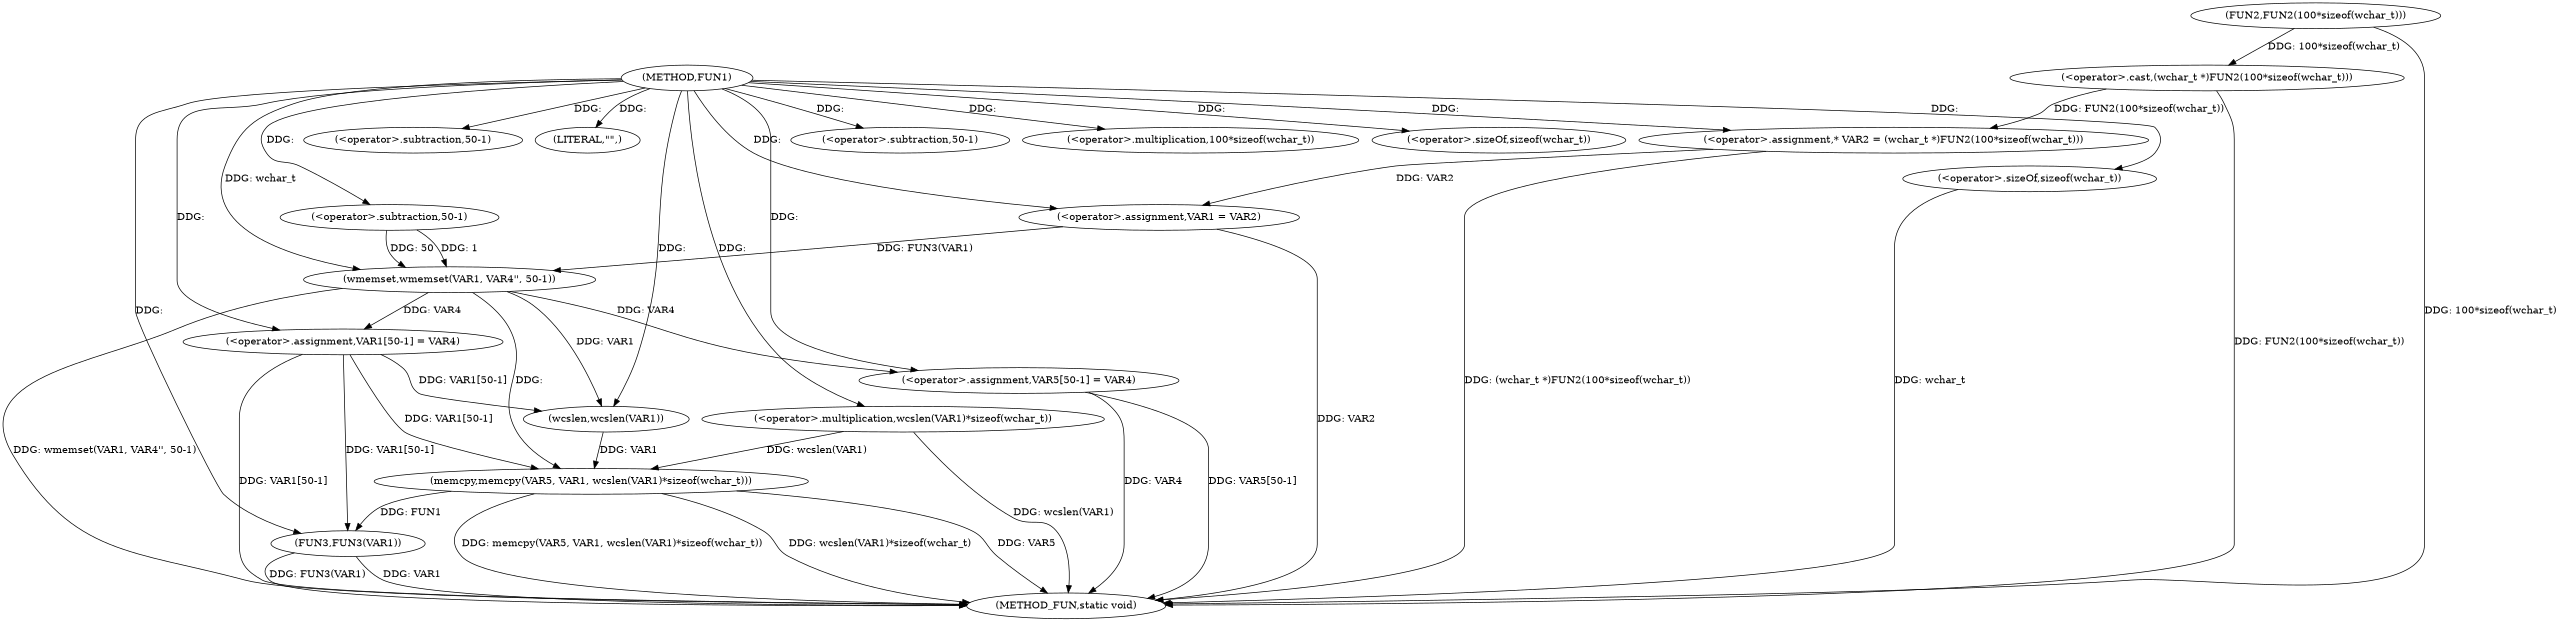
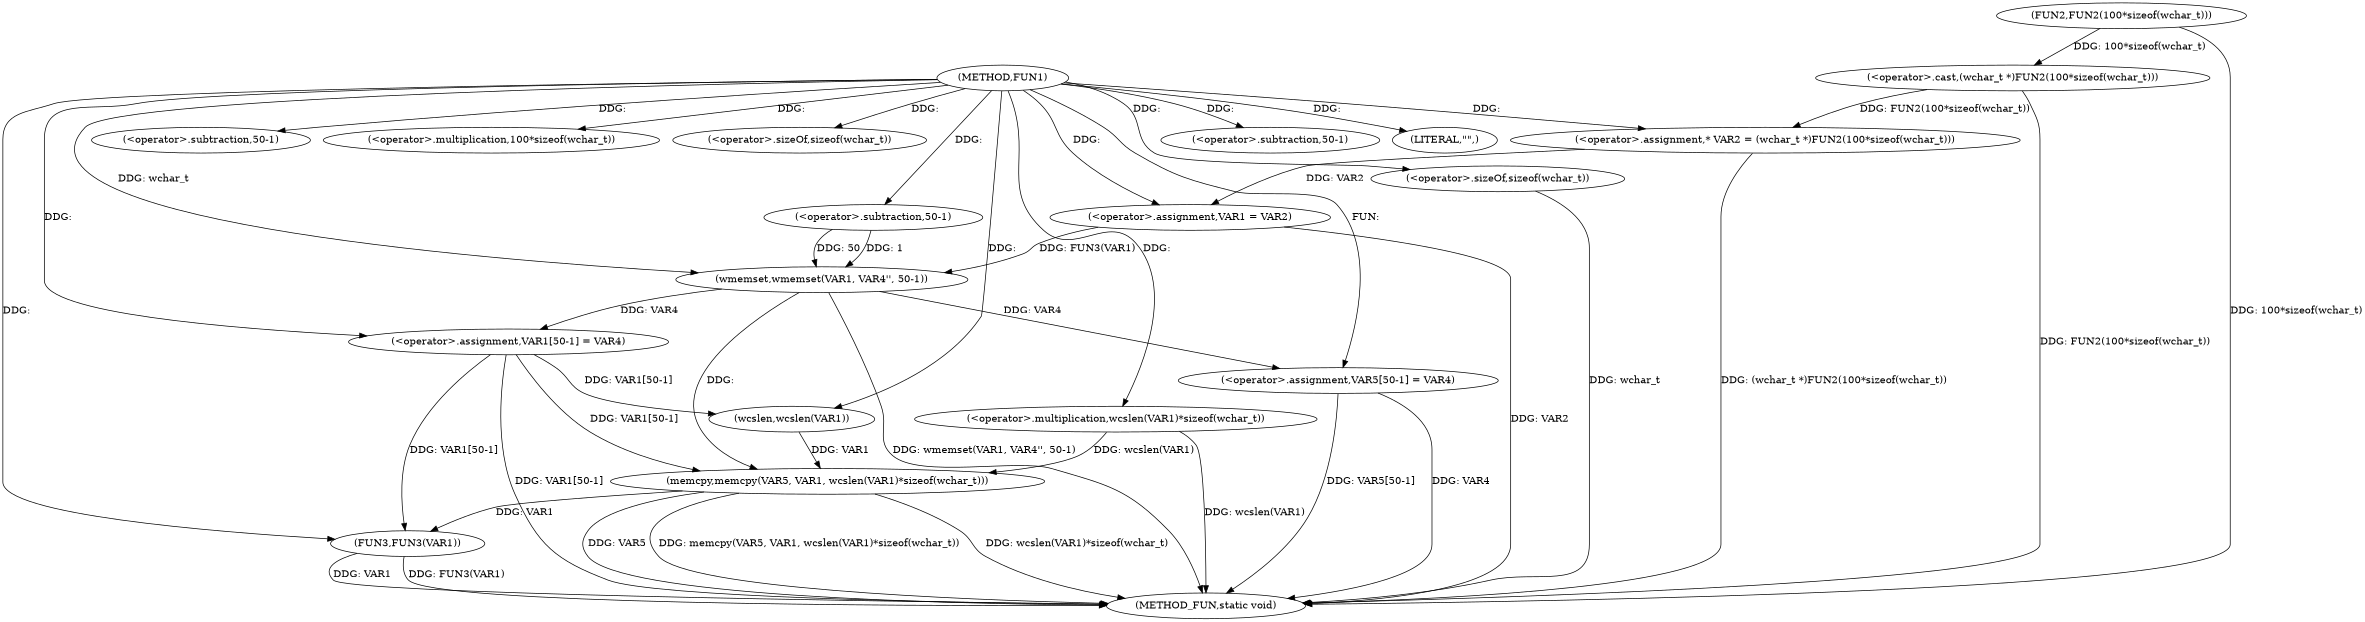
edge "(METHOD,FUN1)" -> "(<operator>.assignment,VAR5[50-1] = VAR4)": label "DDG: " -> "FUN: "
edge "(wmemset,wmemset(VAR1, VAR4'', 50-1))" -> "(wcslen,wcslen(VAR1))": removed, label "DDG: VAR1"
edge "(memcpy,memcpy(VAR5, VAR1, wcslen(VAR1)*sizeof(wchar_t)))" -> "(FUN3,FUN3(VAR1))": label "DDG: FUN1" -> "DDG: VAR1"
